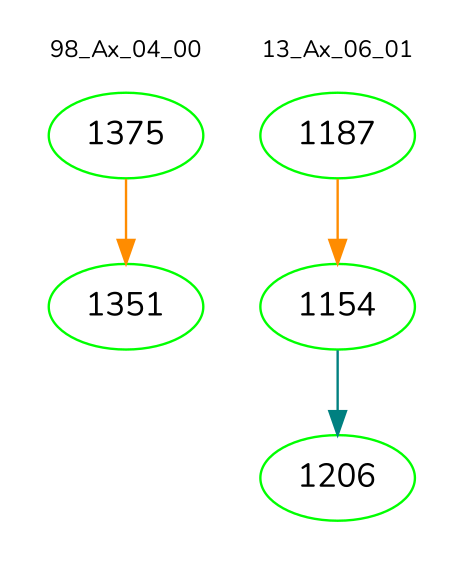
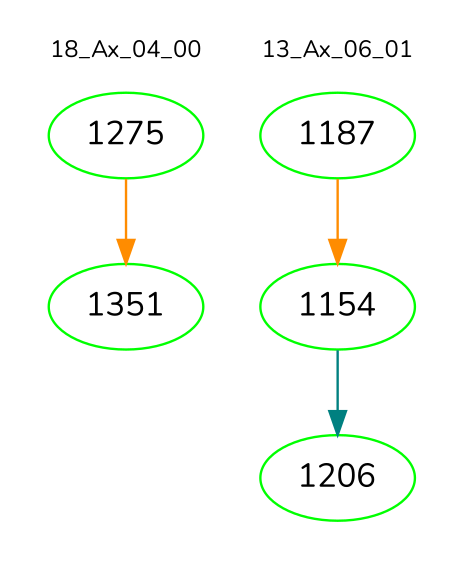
cluster "98_Ax_04_00": label "98_Ax_04_00" -> "18_Ax_04_00"
node "1375": label "1375" -> "1275"
